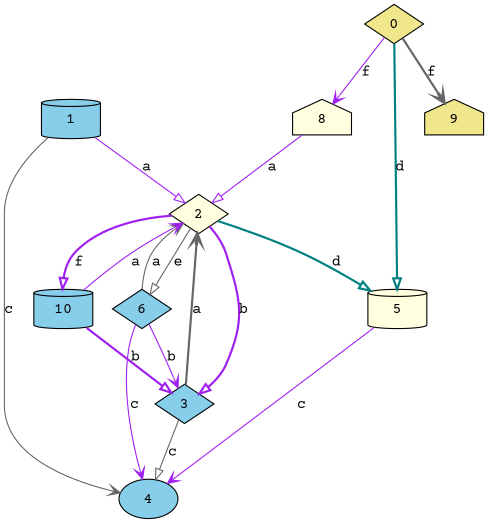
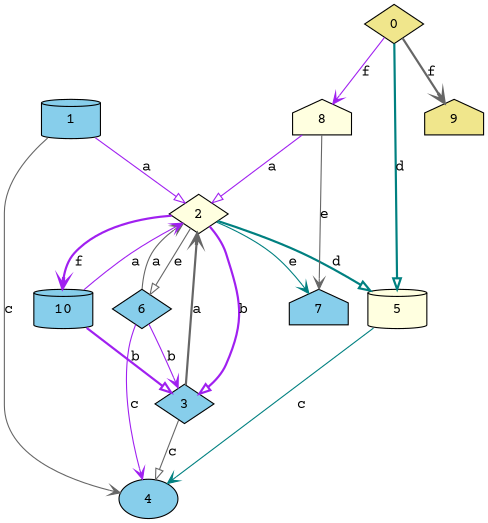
edge "2" -> "10": arrowhead onormal -> vee
node "7": added
edge "5" -> "4": color purple -> teal
